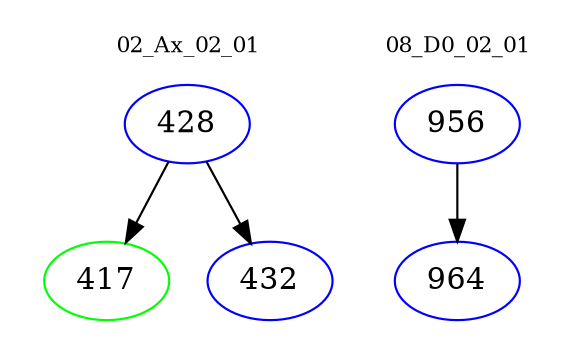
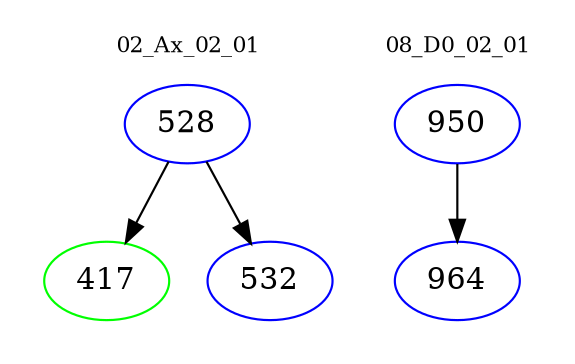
node "428": label "428" -> "528"
node "956": label "956" -> "950"
node "432": label "432" -> "532"
